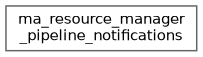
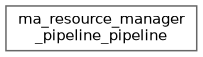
node "ma_resource_manager _pipeline_notifications": label "ma_resource_manager _pipeline_notifications" -> "ma_resource_manager _pipeline_pipeline"
